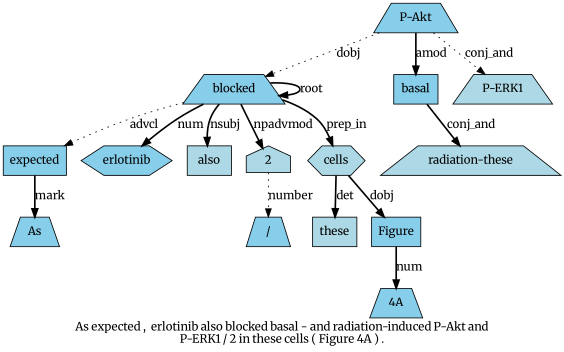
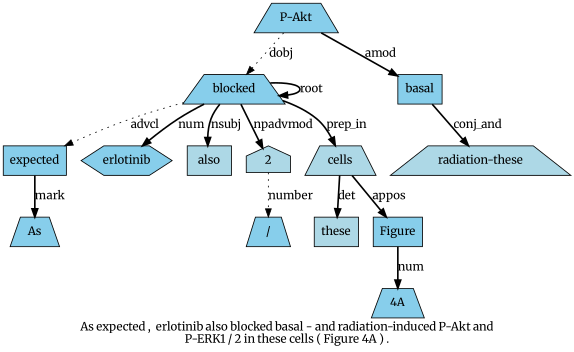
node "P-ERK1": removed
node "cells": shape hexagon -> trapezium
edge "cells" -> "Figure": label "dobj" -> "appos"
